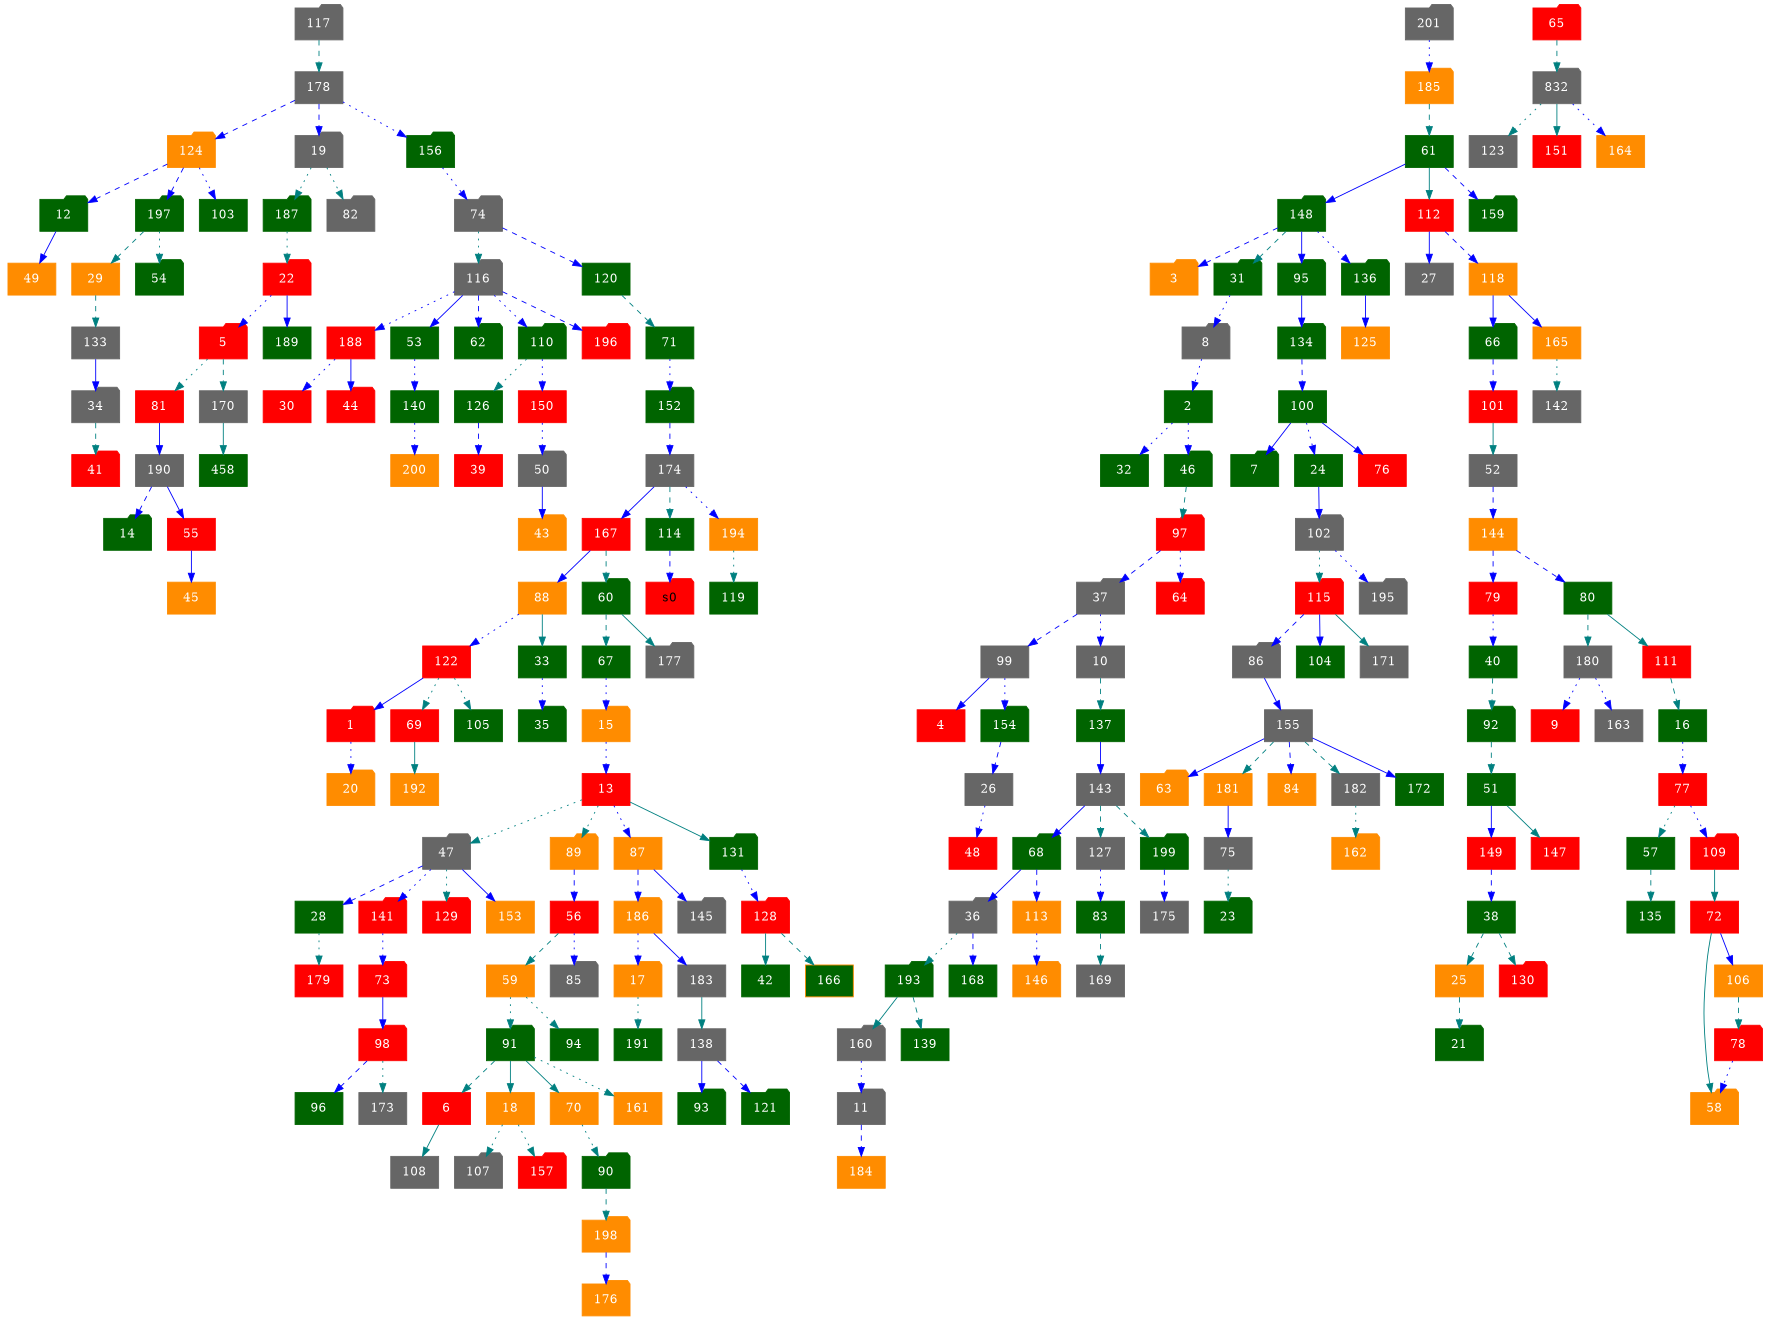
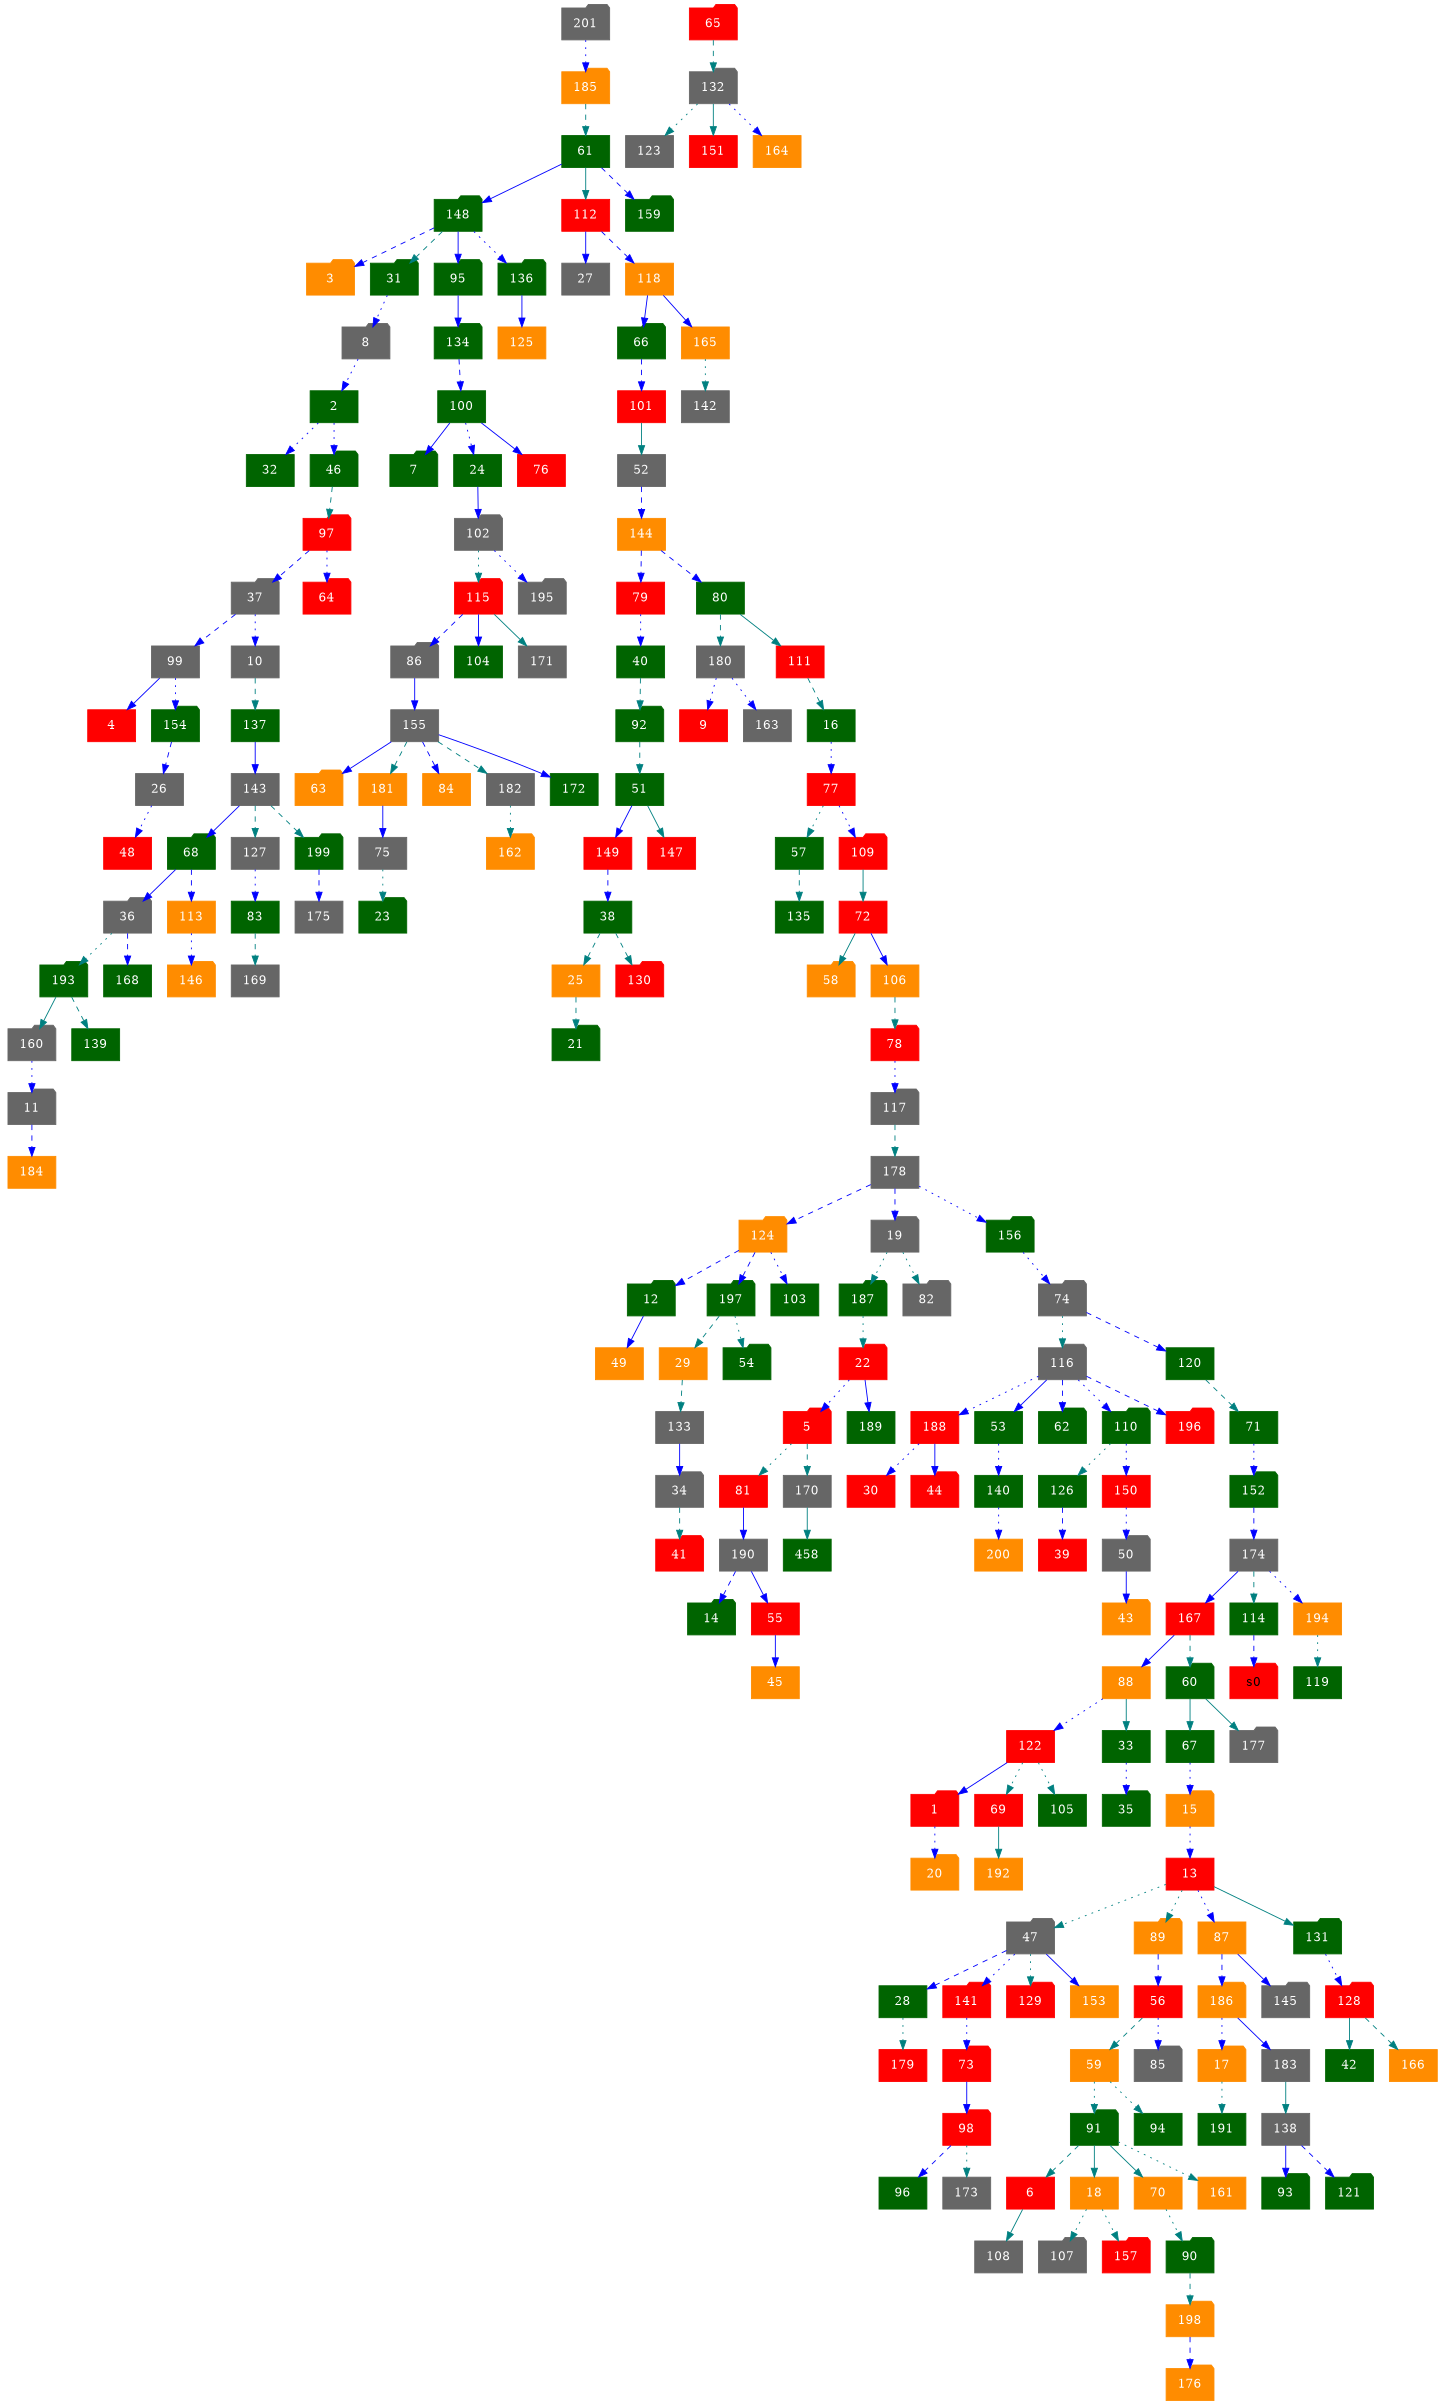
node "832": label "832" -> "132"
edge "60" -> "67": style dashed -> solid
node "166": fillcolor darkgreen -> darkorange
edge "78" -> "58": now "78" -> "117"
